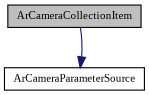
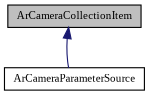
edge "ArCameraCollectionItem" -> "ArCameraParameterSource": reversed
